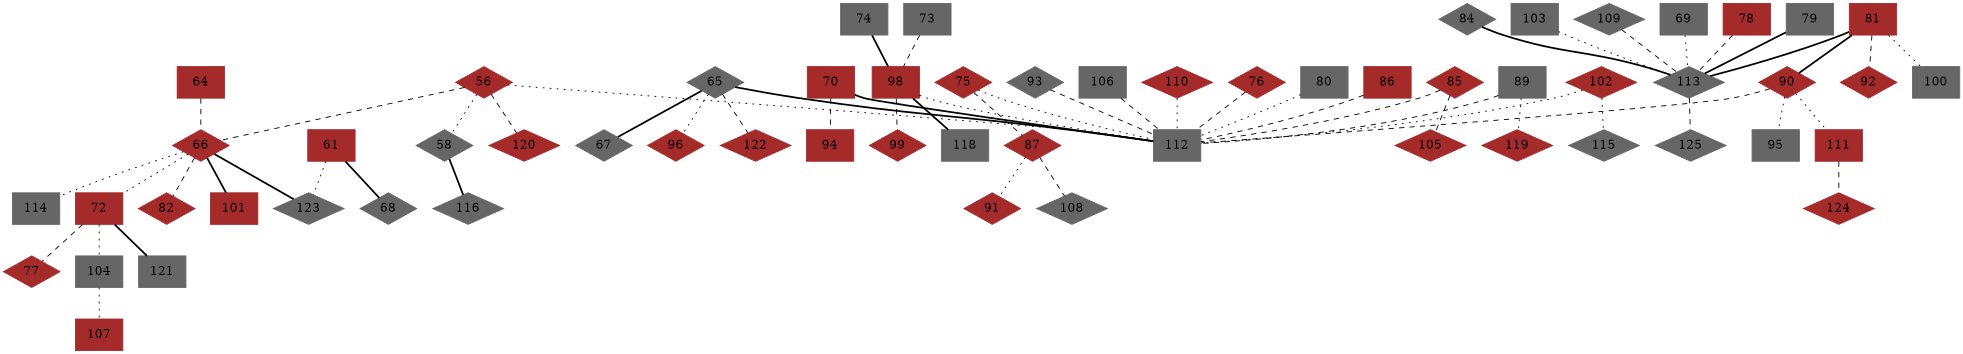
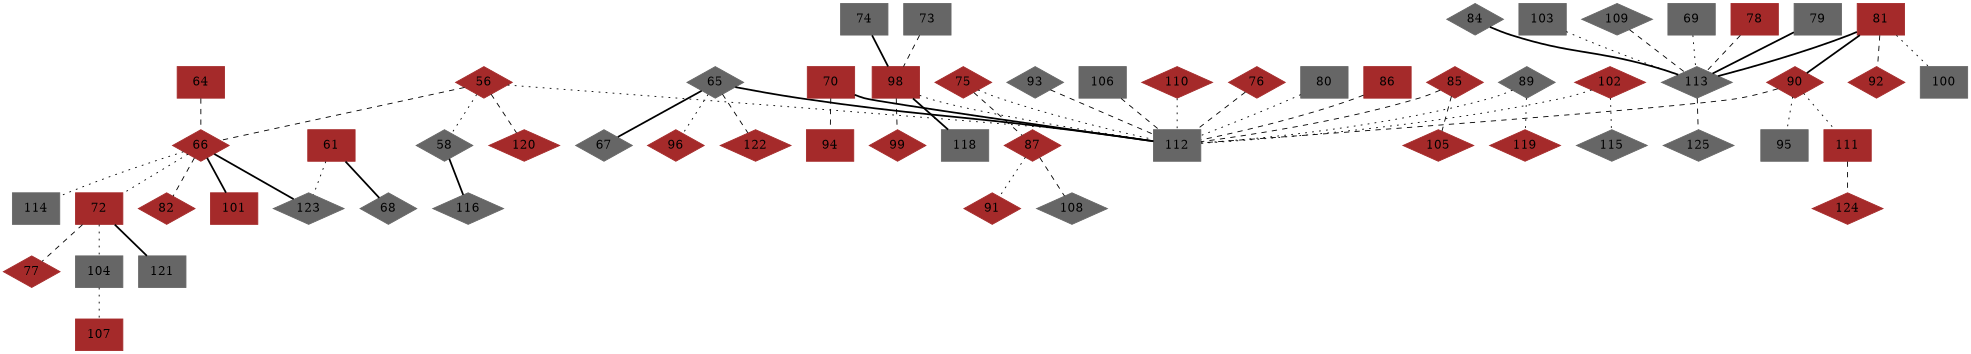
node "89": shape box -> diamond
edge "89" -- "112": style dashed -> dotted
